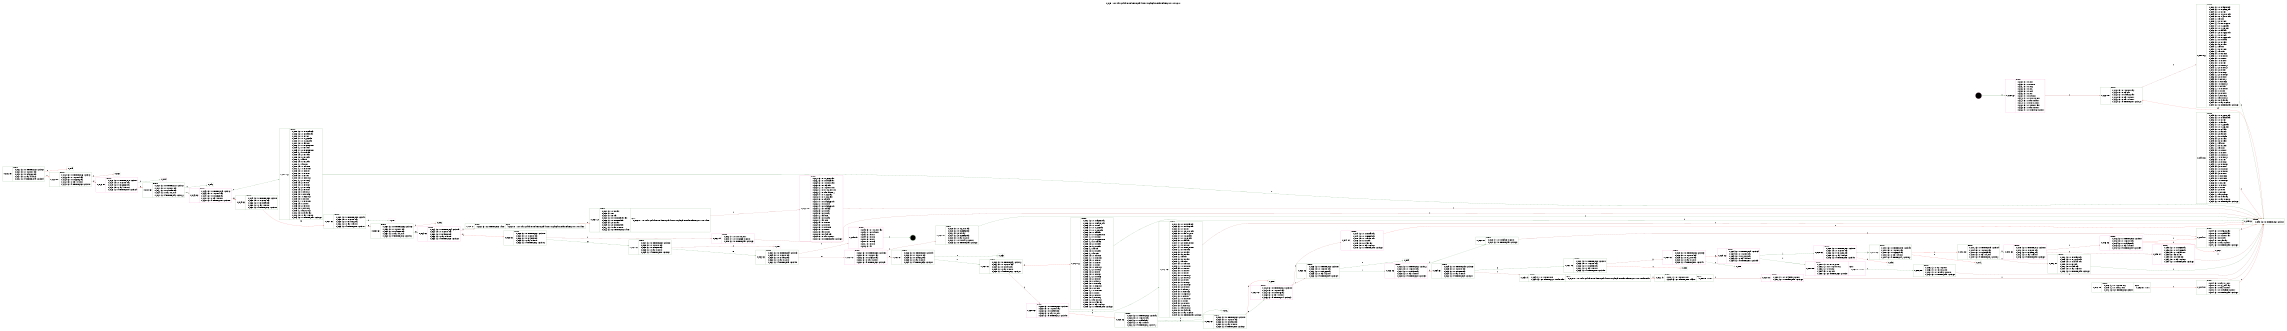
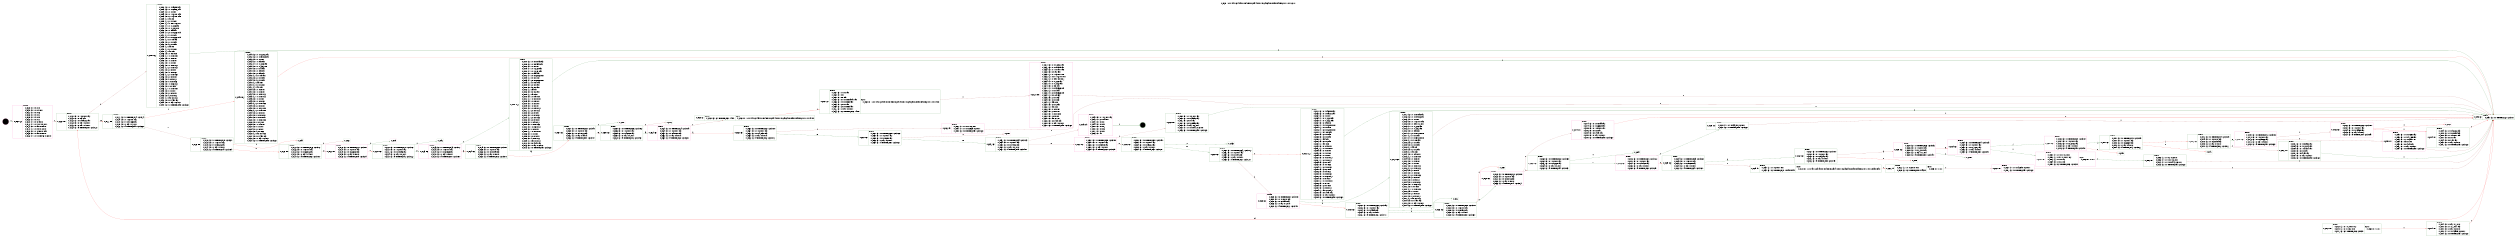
node "0x401474 [22]": added
edge "0x401ac0 [12]" -> "0x4017ce [27]": now "0x401ac0 [12]" -> "0x401e81 [5]"
